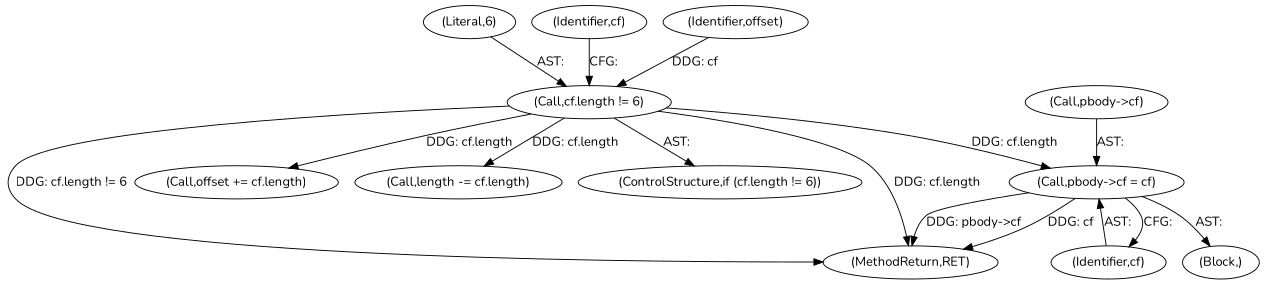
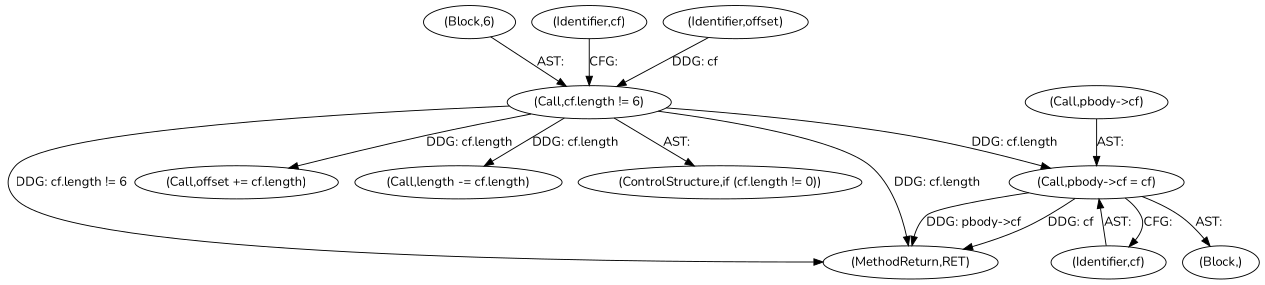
node "(Literal,6)": label "(Literal,6)" -> "(Block,6)"
node "(ControlStructure,if (cf.length != 6))": label "(ControlStructure,if (cf.length != 6))" -> "(ControlStructure,if (cf.length != 0))"
